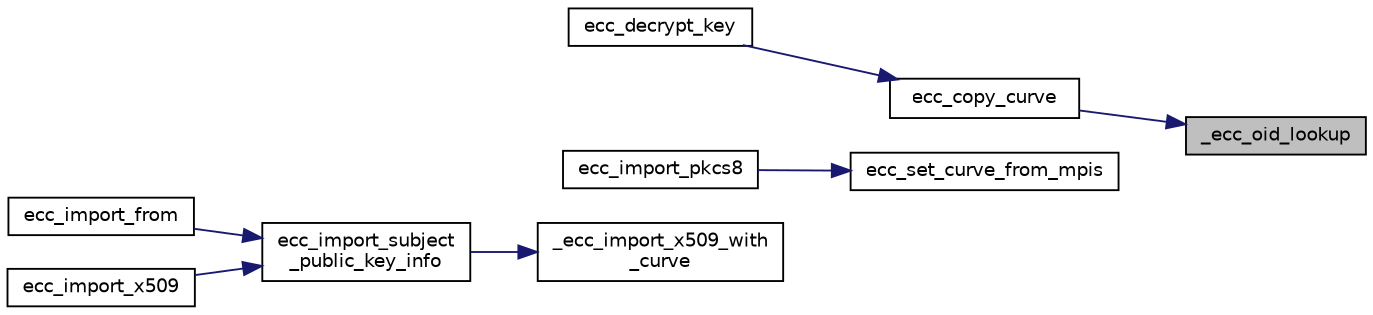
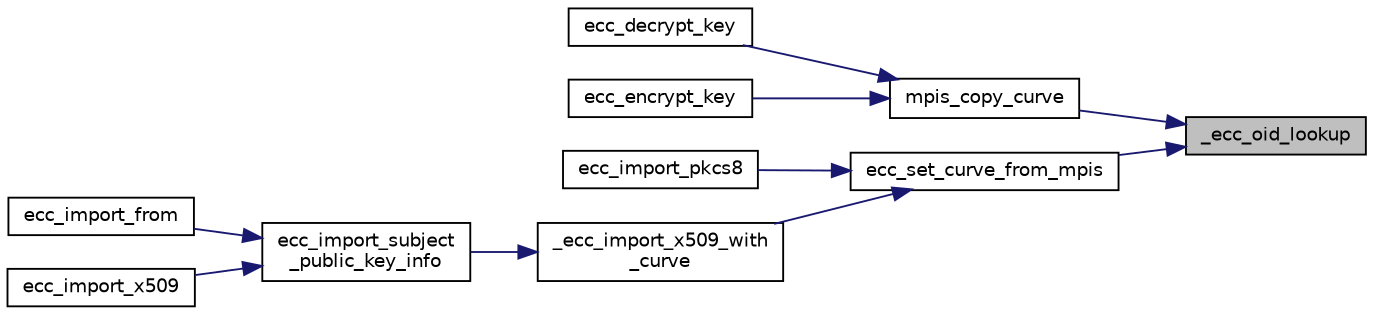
node "ecc_encrypt_key": added
node "ecc_copy_curve": label "ecc_copy_curve" -> "mpis_copy_curve"
edge "ecc_set_curve_from_mpis" -> "_ecc_oid_lookup": added
edge "_ecc_import_x509_with _curve" -> "ecc_set_curve_from_mpis": added
